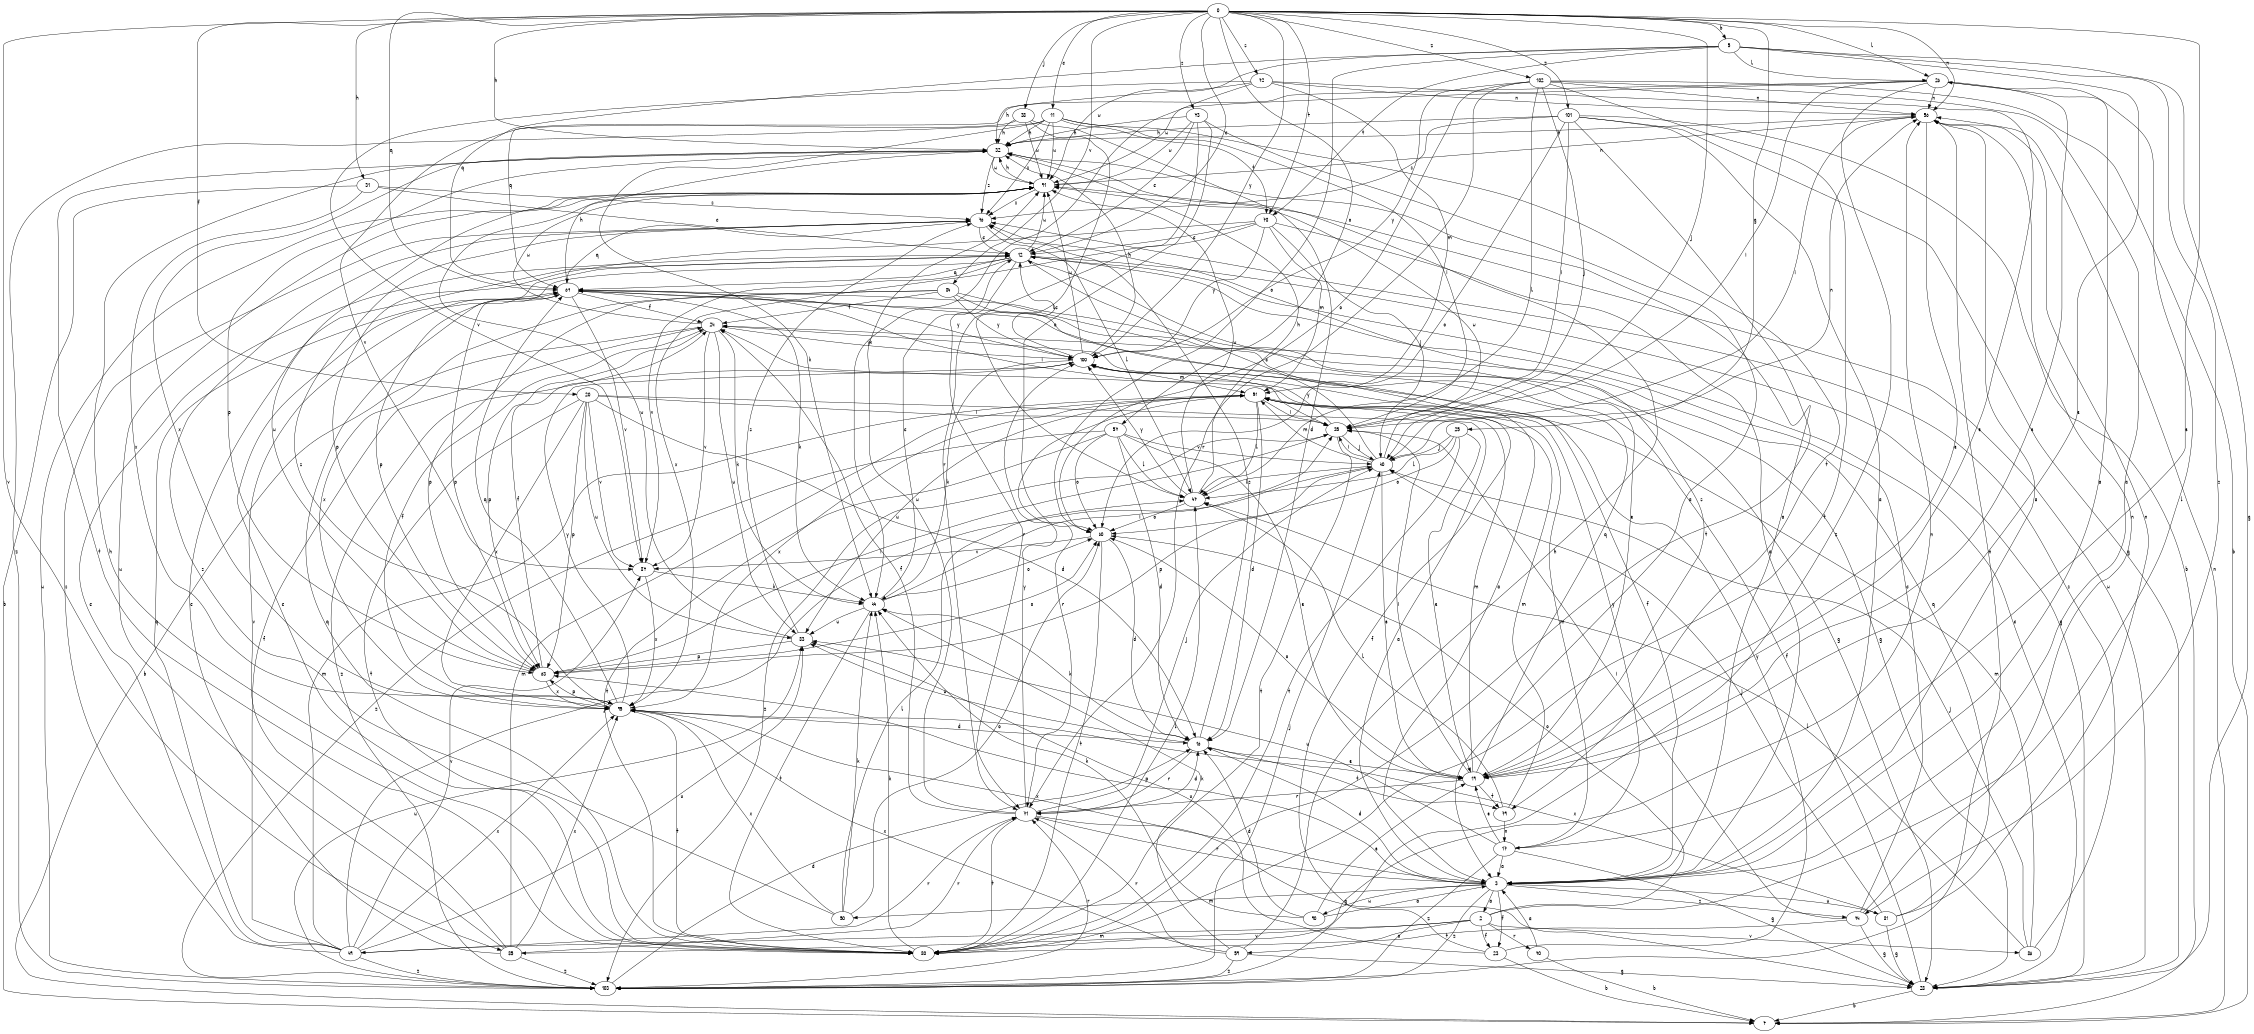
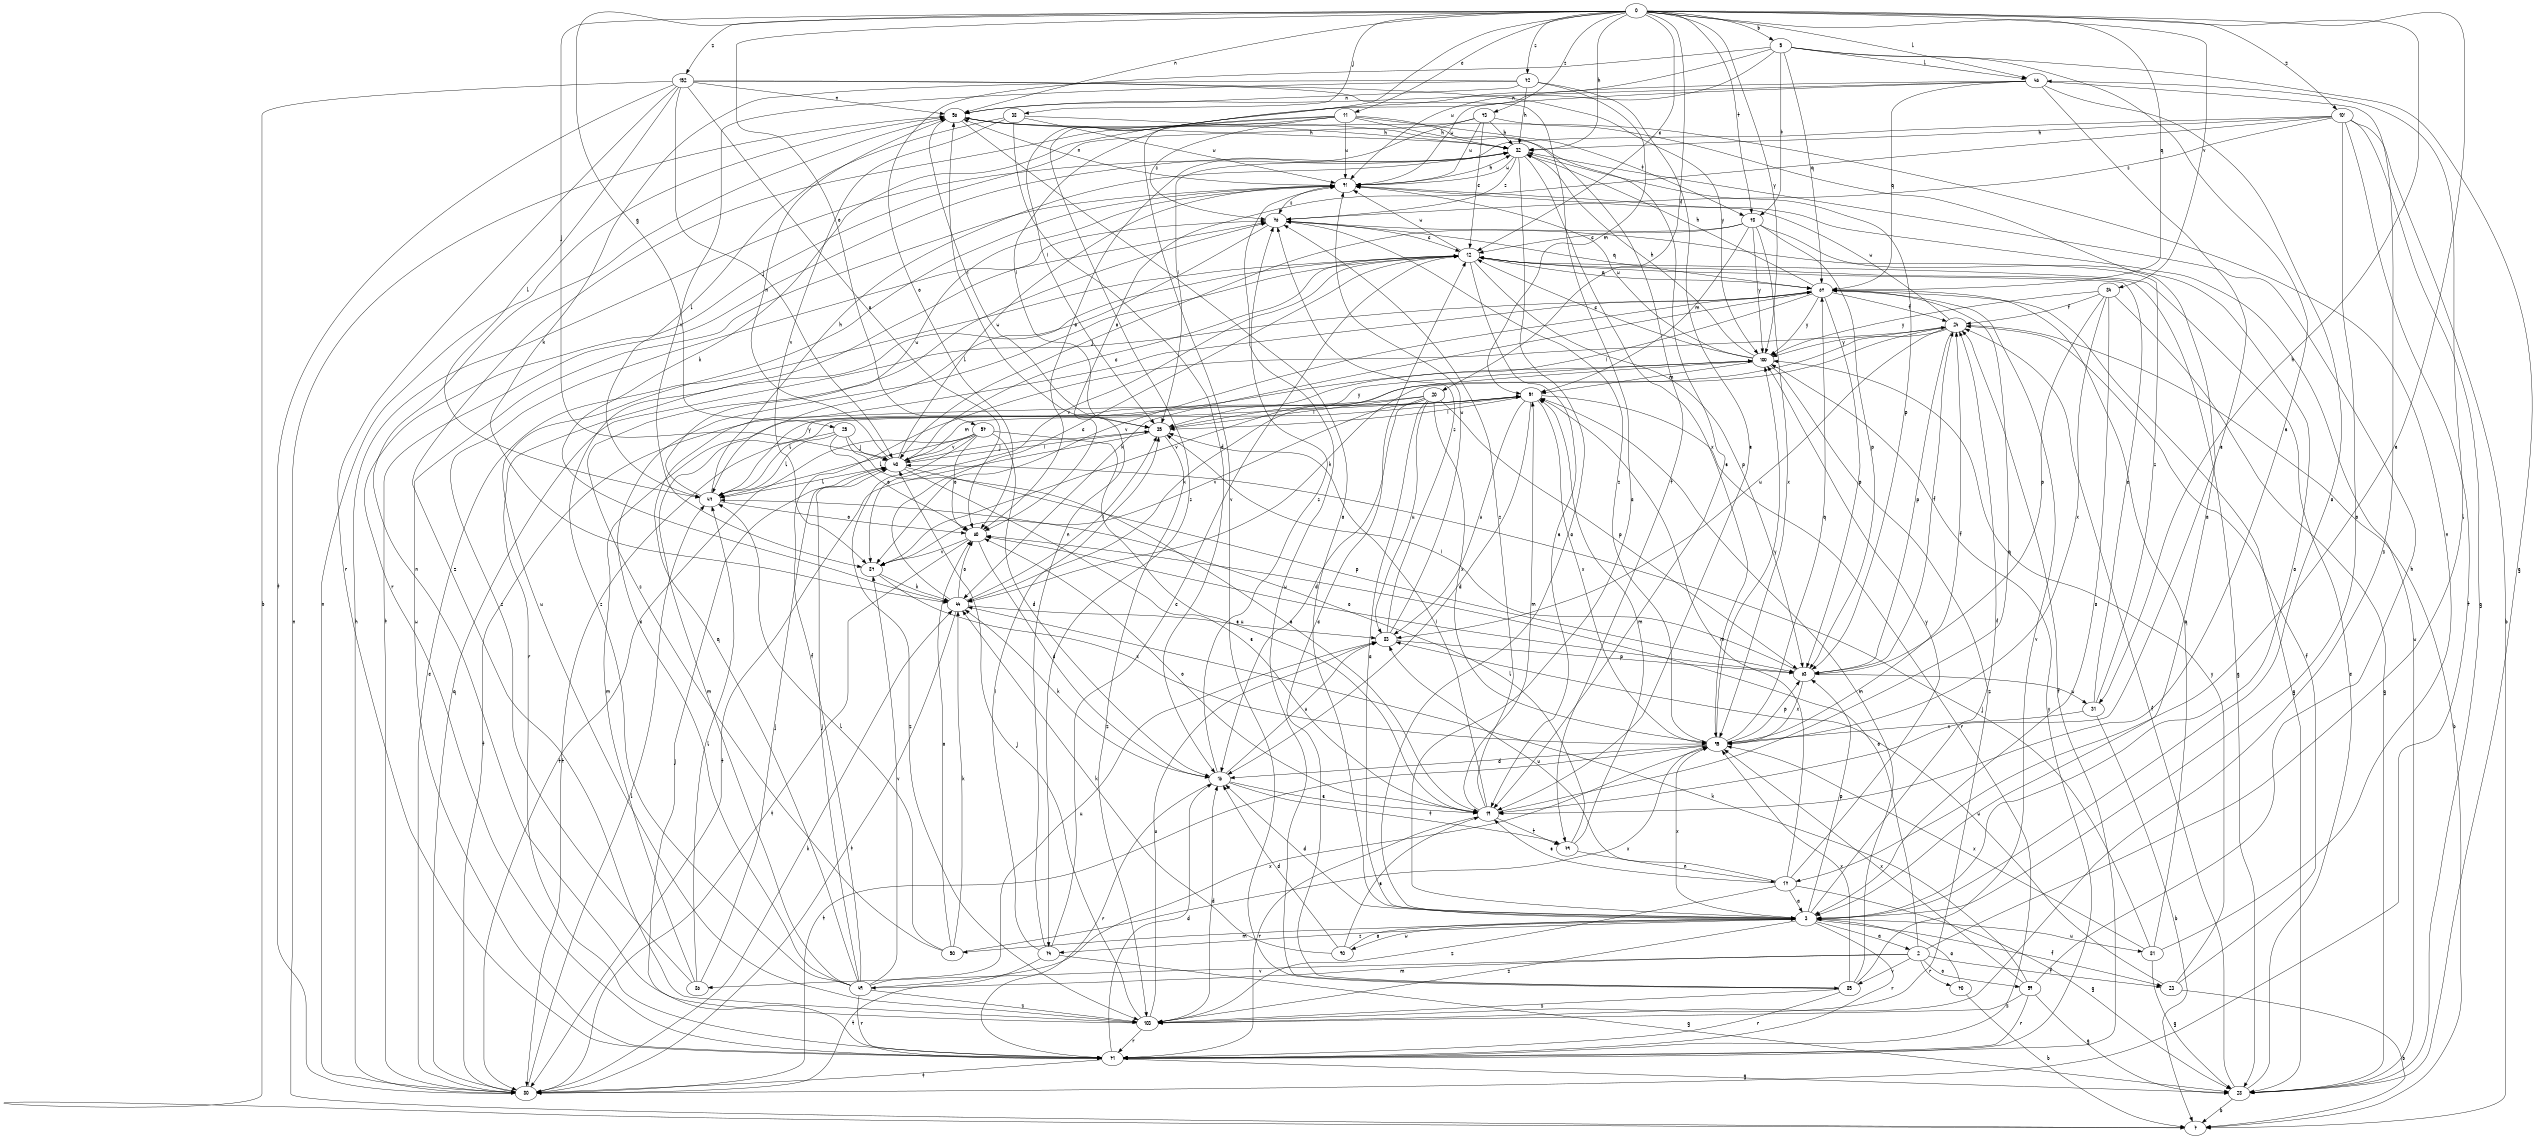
node "102": label "102" -> "152"
node "26": label "26" -> "46"
edge "63" -> "91": now "63" -> "31"
edge "71" -> "3": reversed
